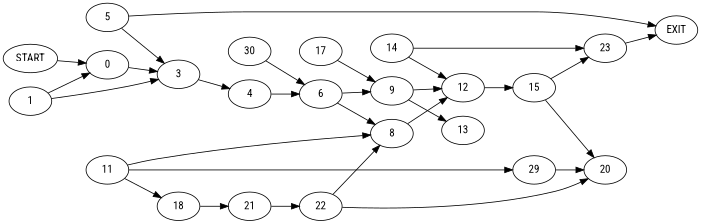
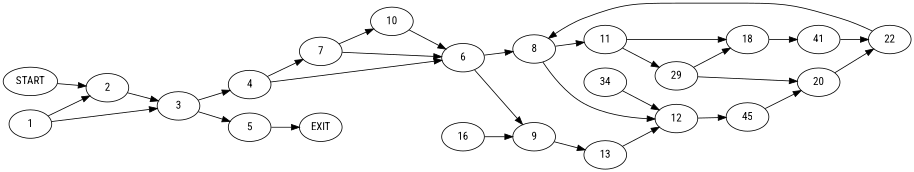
edge "5" -> "3": reversed
node "14": label "14" -> "34"
node "23": removed
node "30": label "30" -> "10"
node "7": added
node "17": label "17" -> "16"
edge "29" -> "18": added
node "0": label "0" -> "2"
node "15": label "15" -> "45"
edge "9" -> "12": now "13" -> "12"
edge "11" -> "8": reversed
edge "22" -> "20": reversed
node "21": label "21" -> "41"
